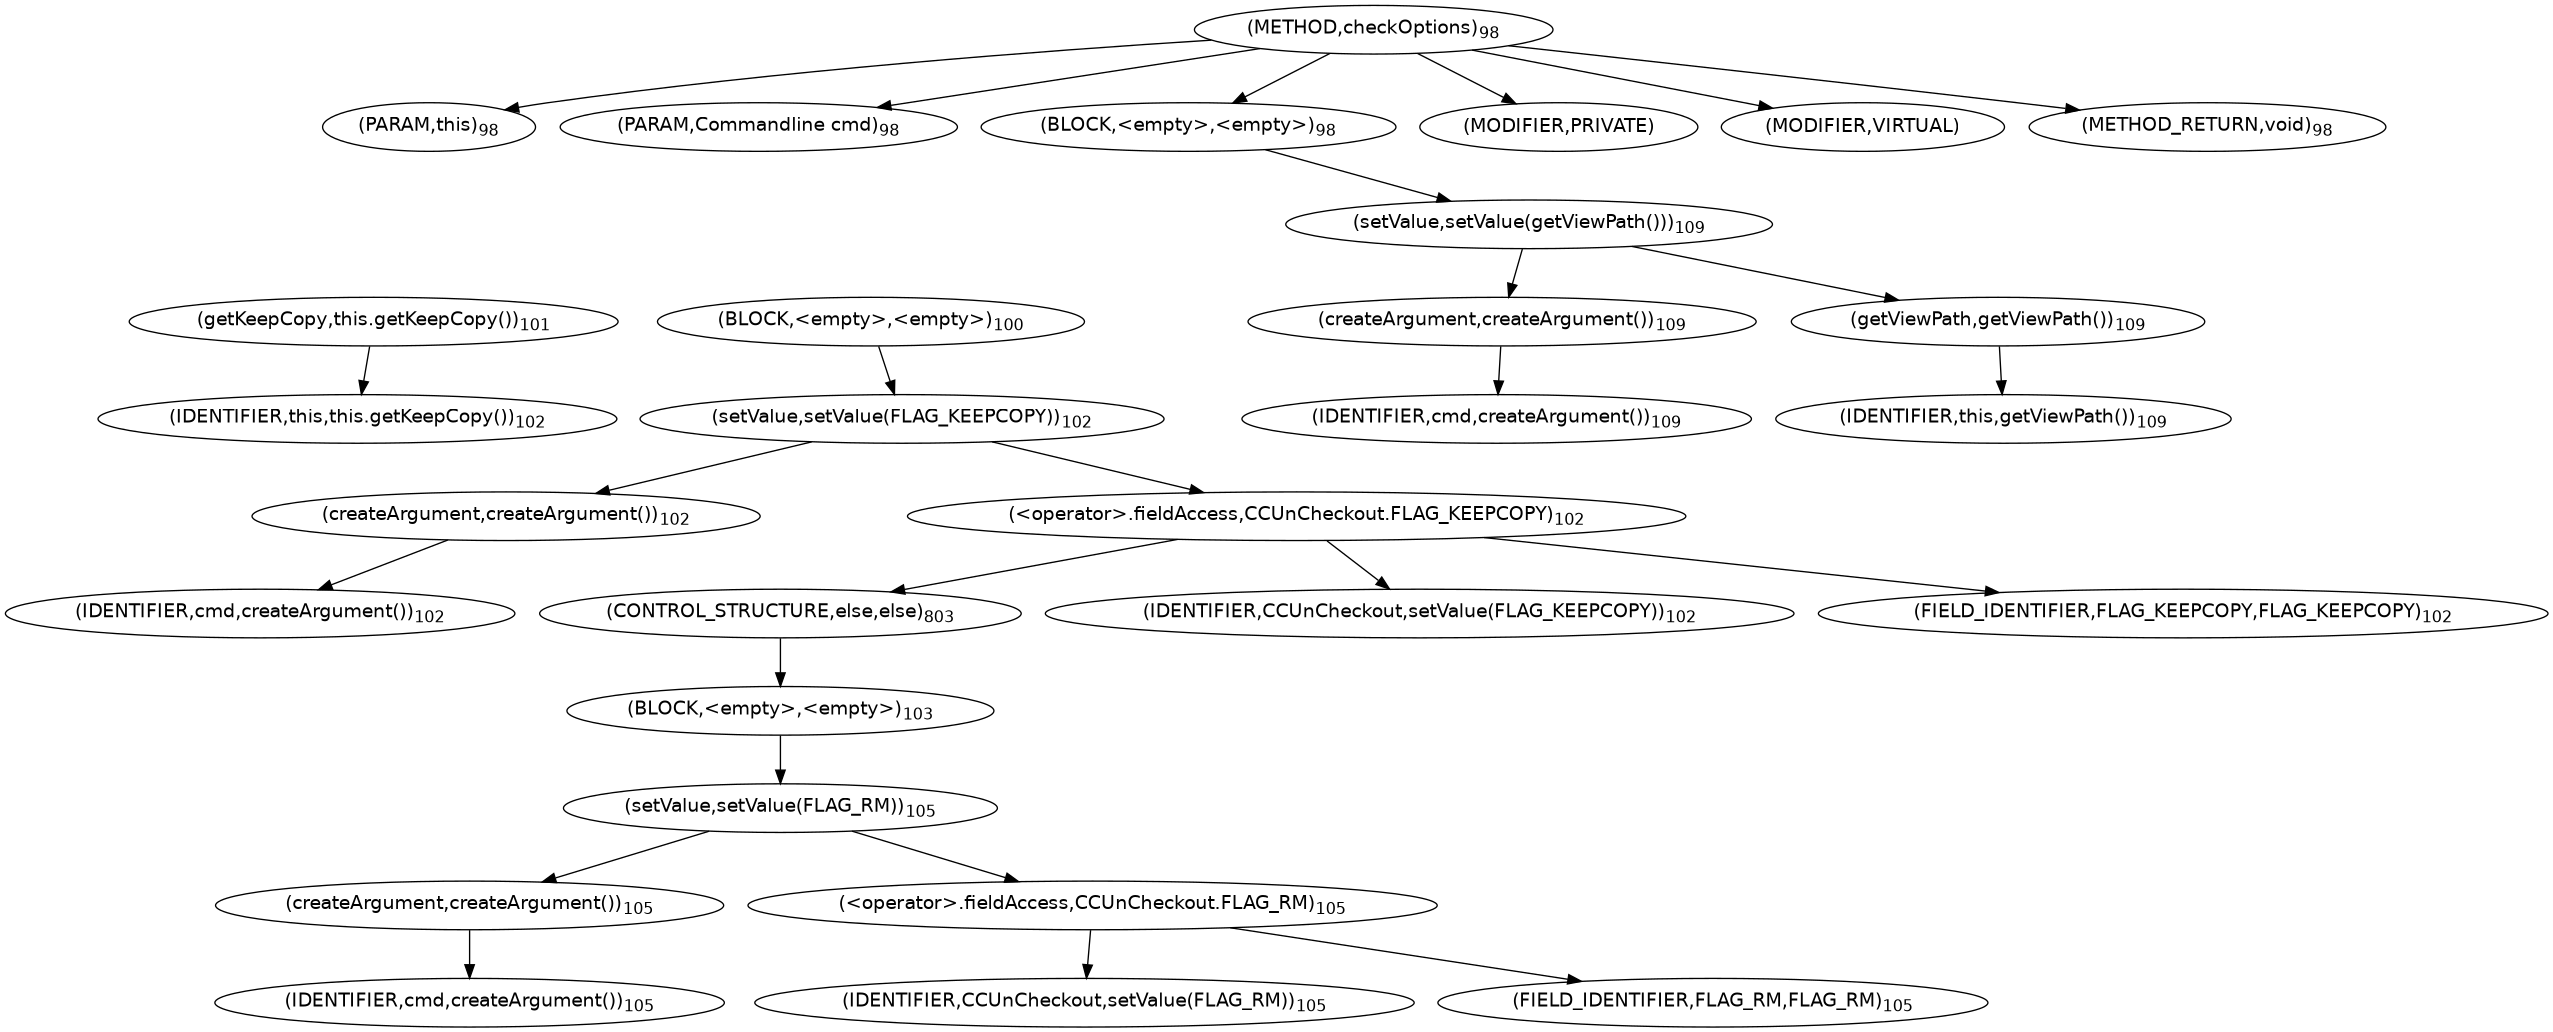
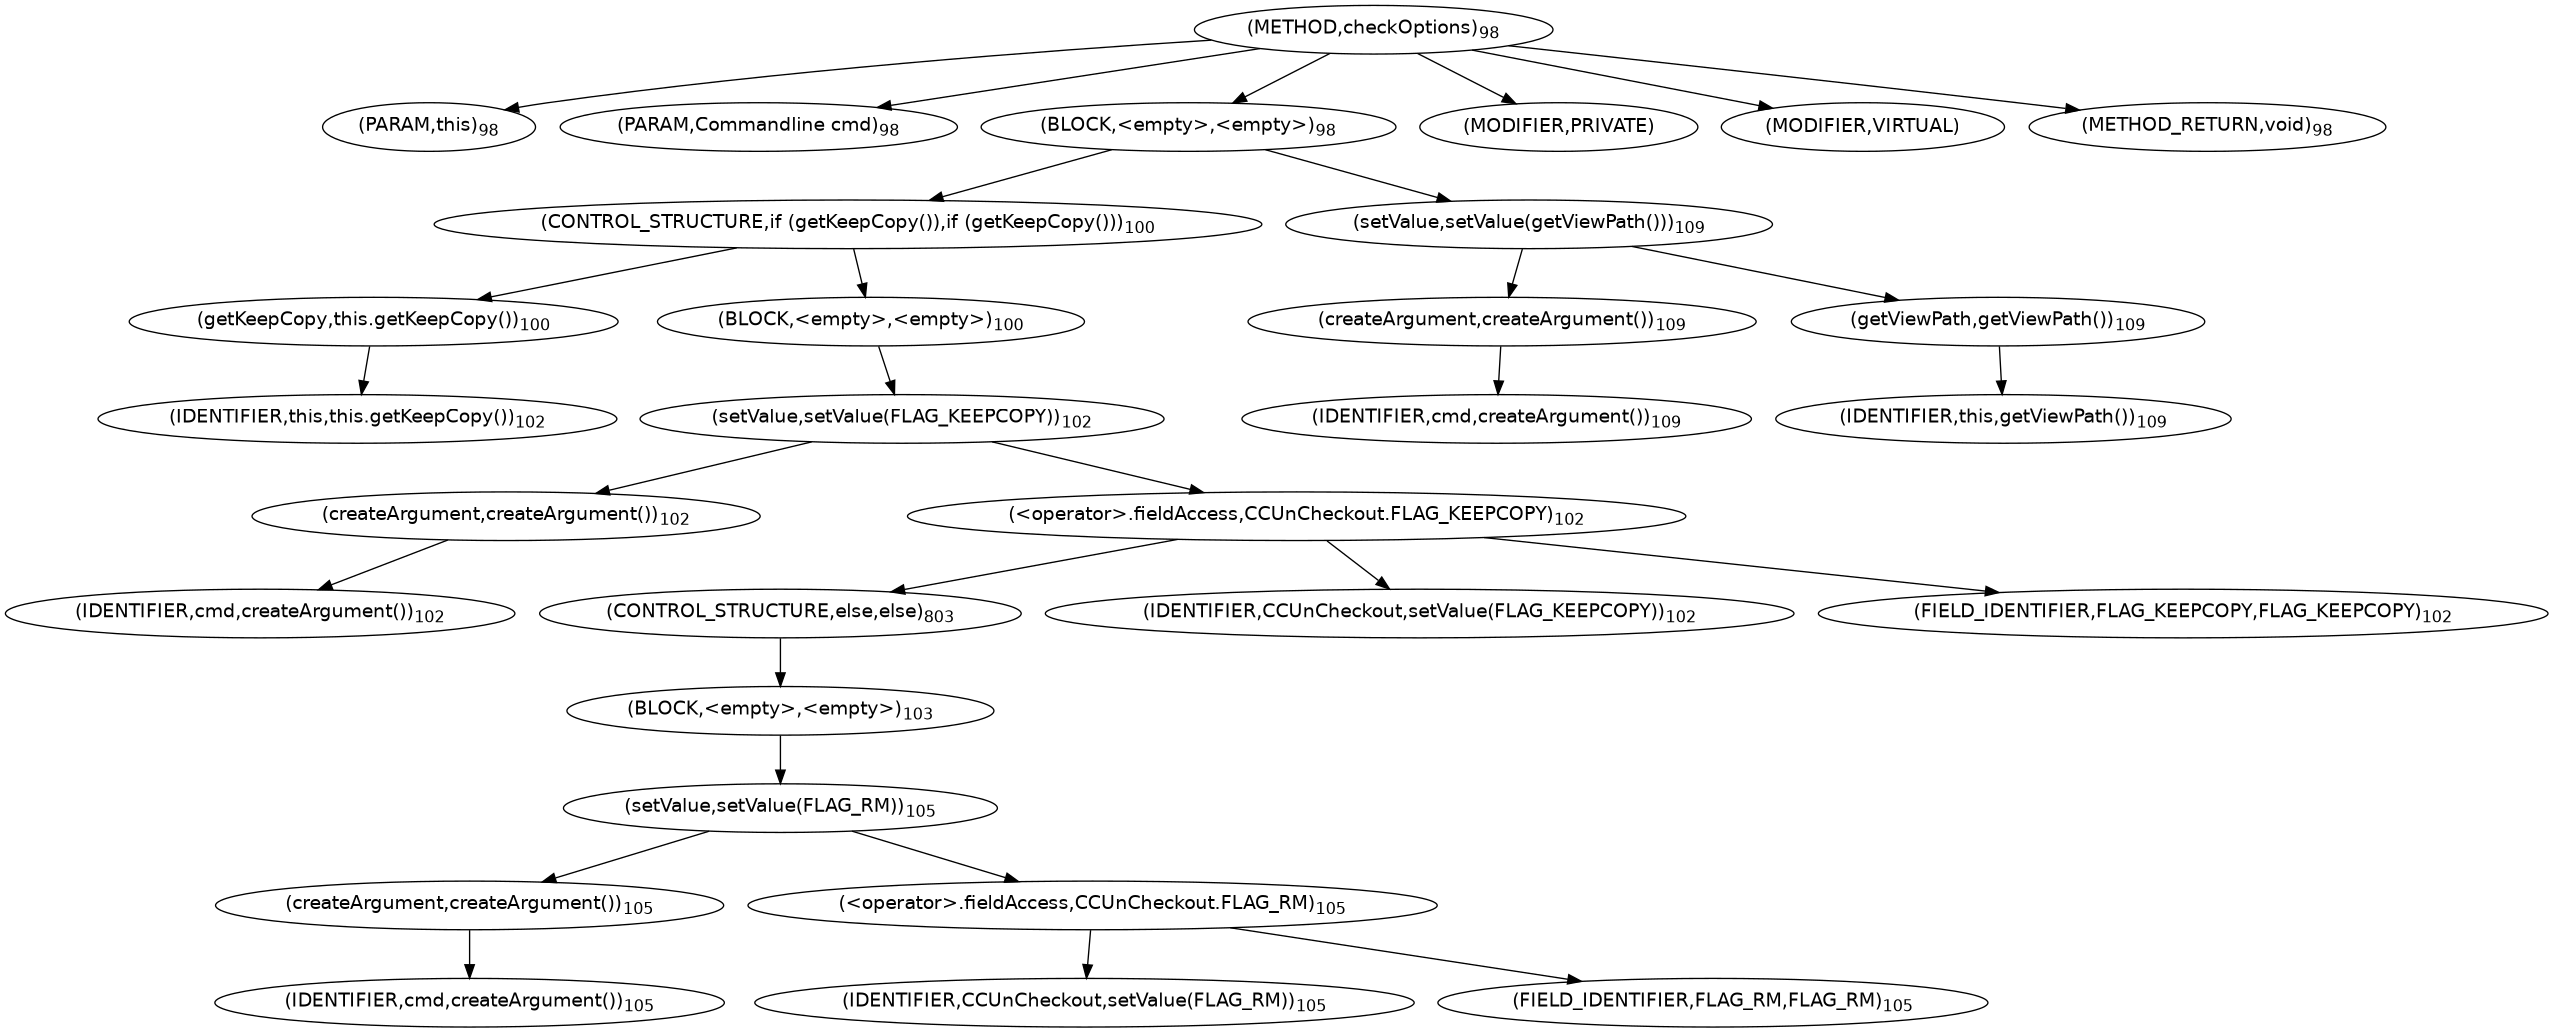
node "(CONTROL_STRUCTURE,if (getKeepCopy()),if (getKeepCopy()))": added
node "(getKeepCopy,this.getKeepCopy())": text "101" -> "100"
